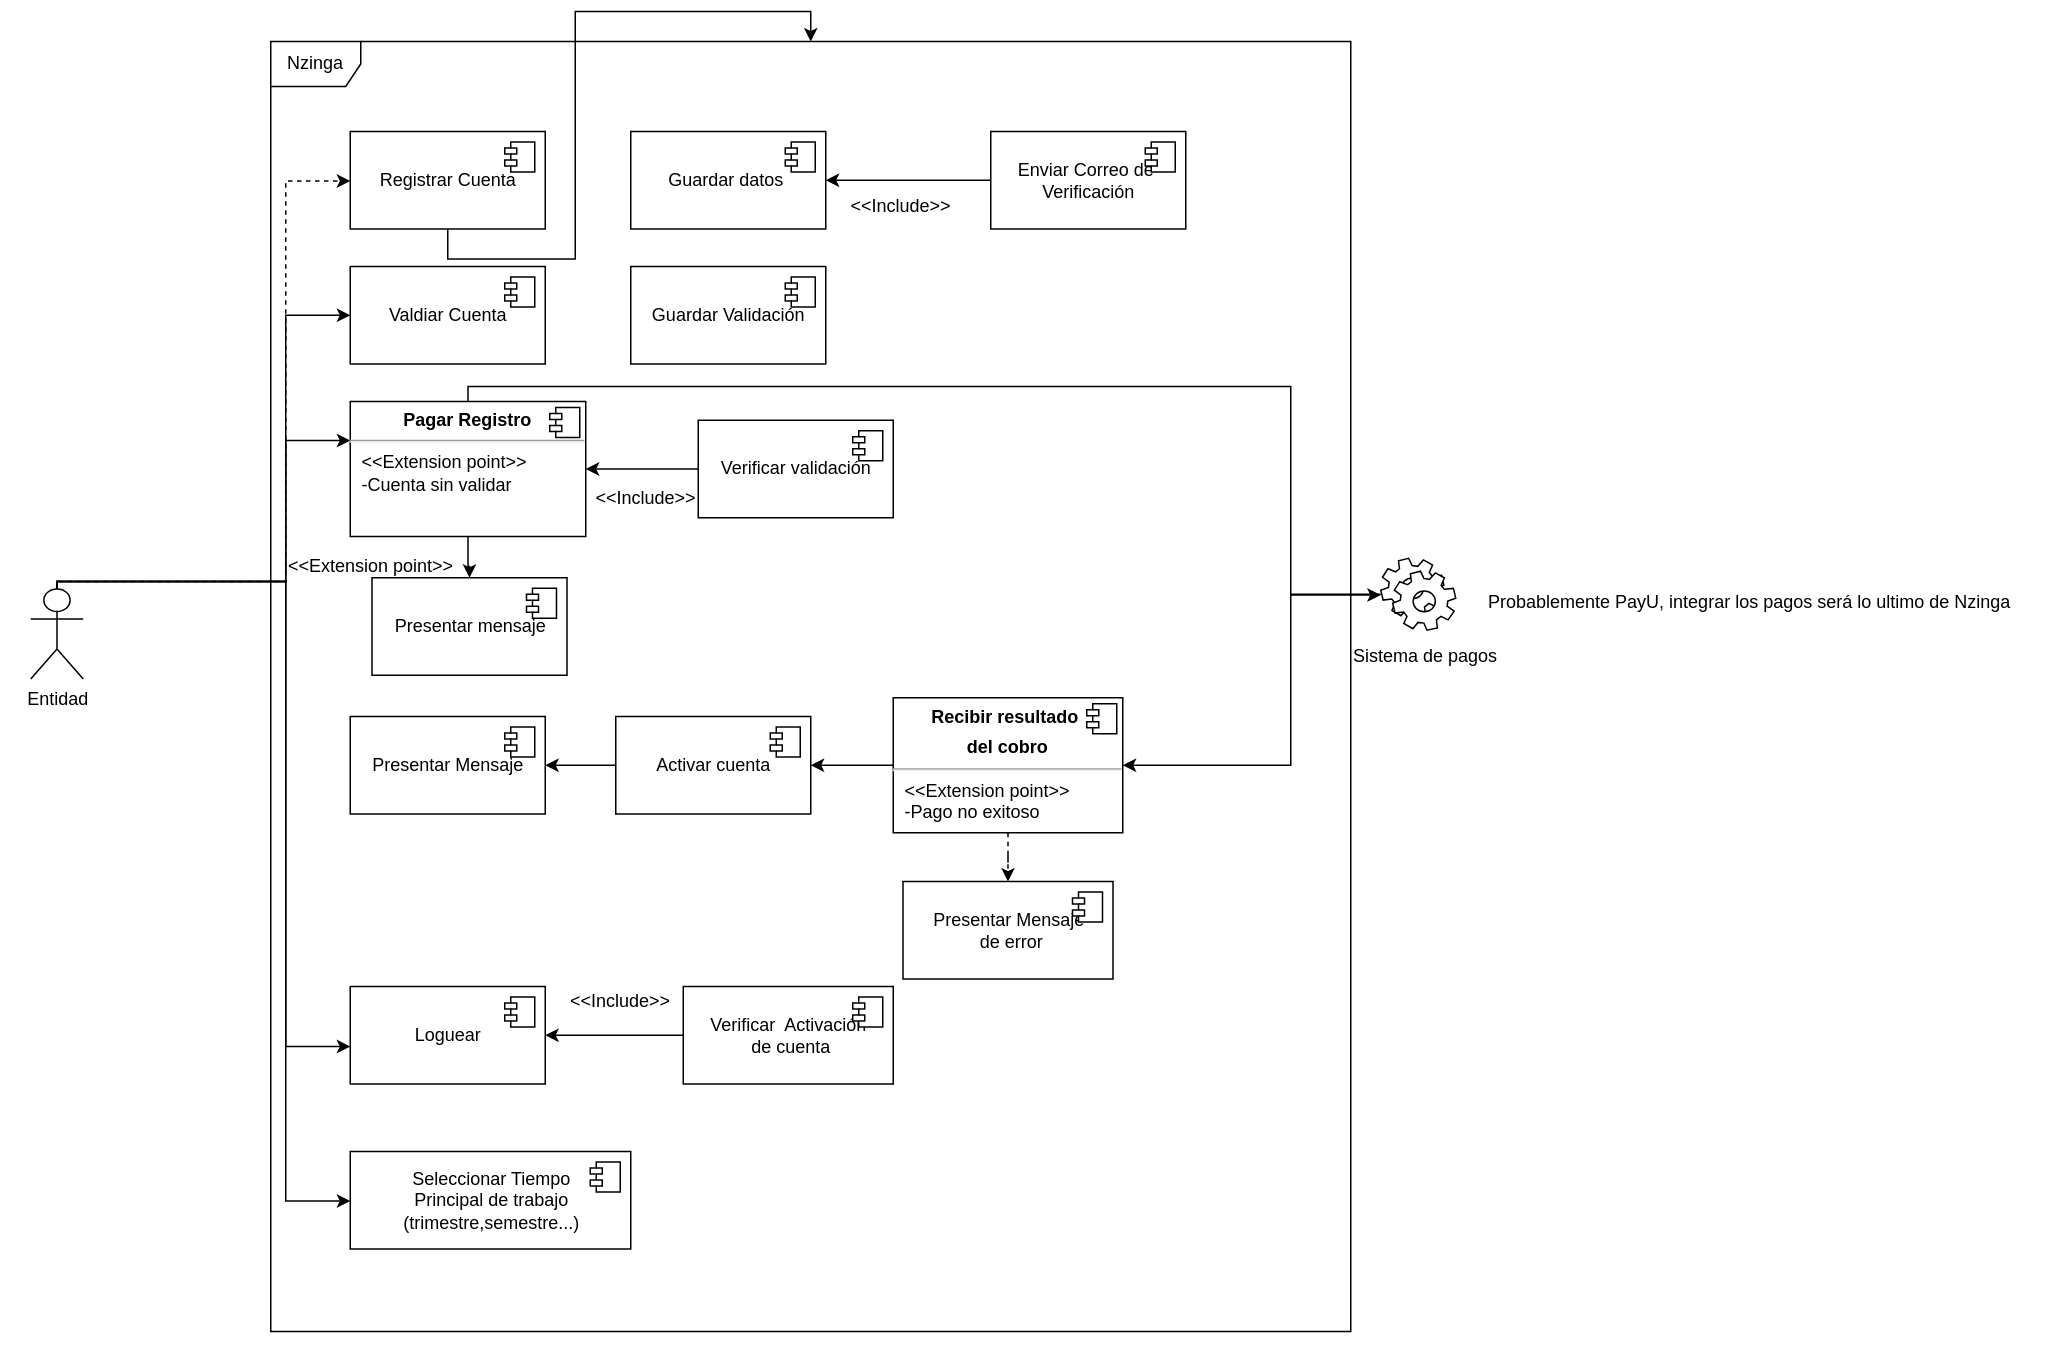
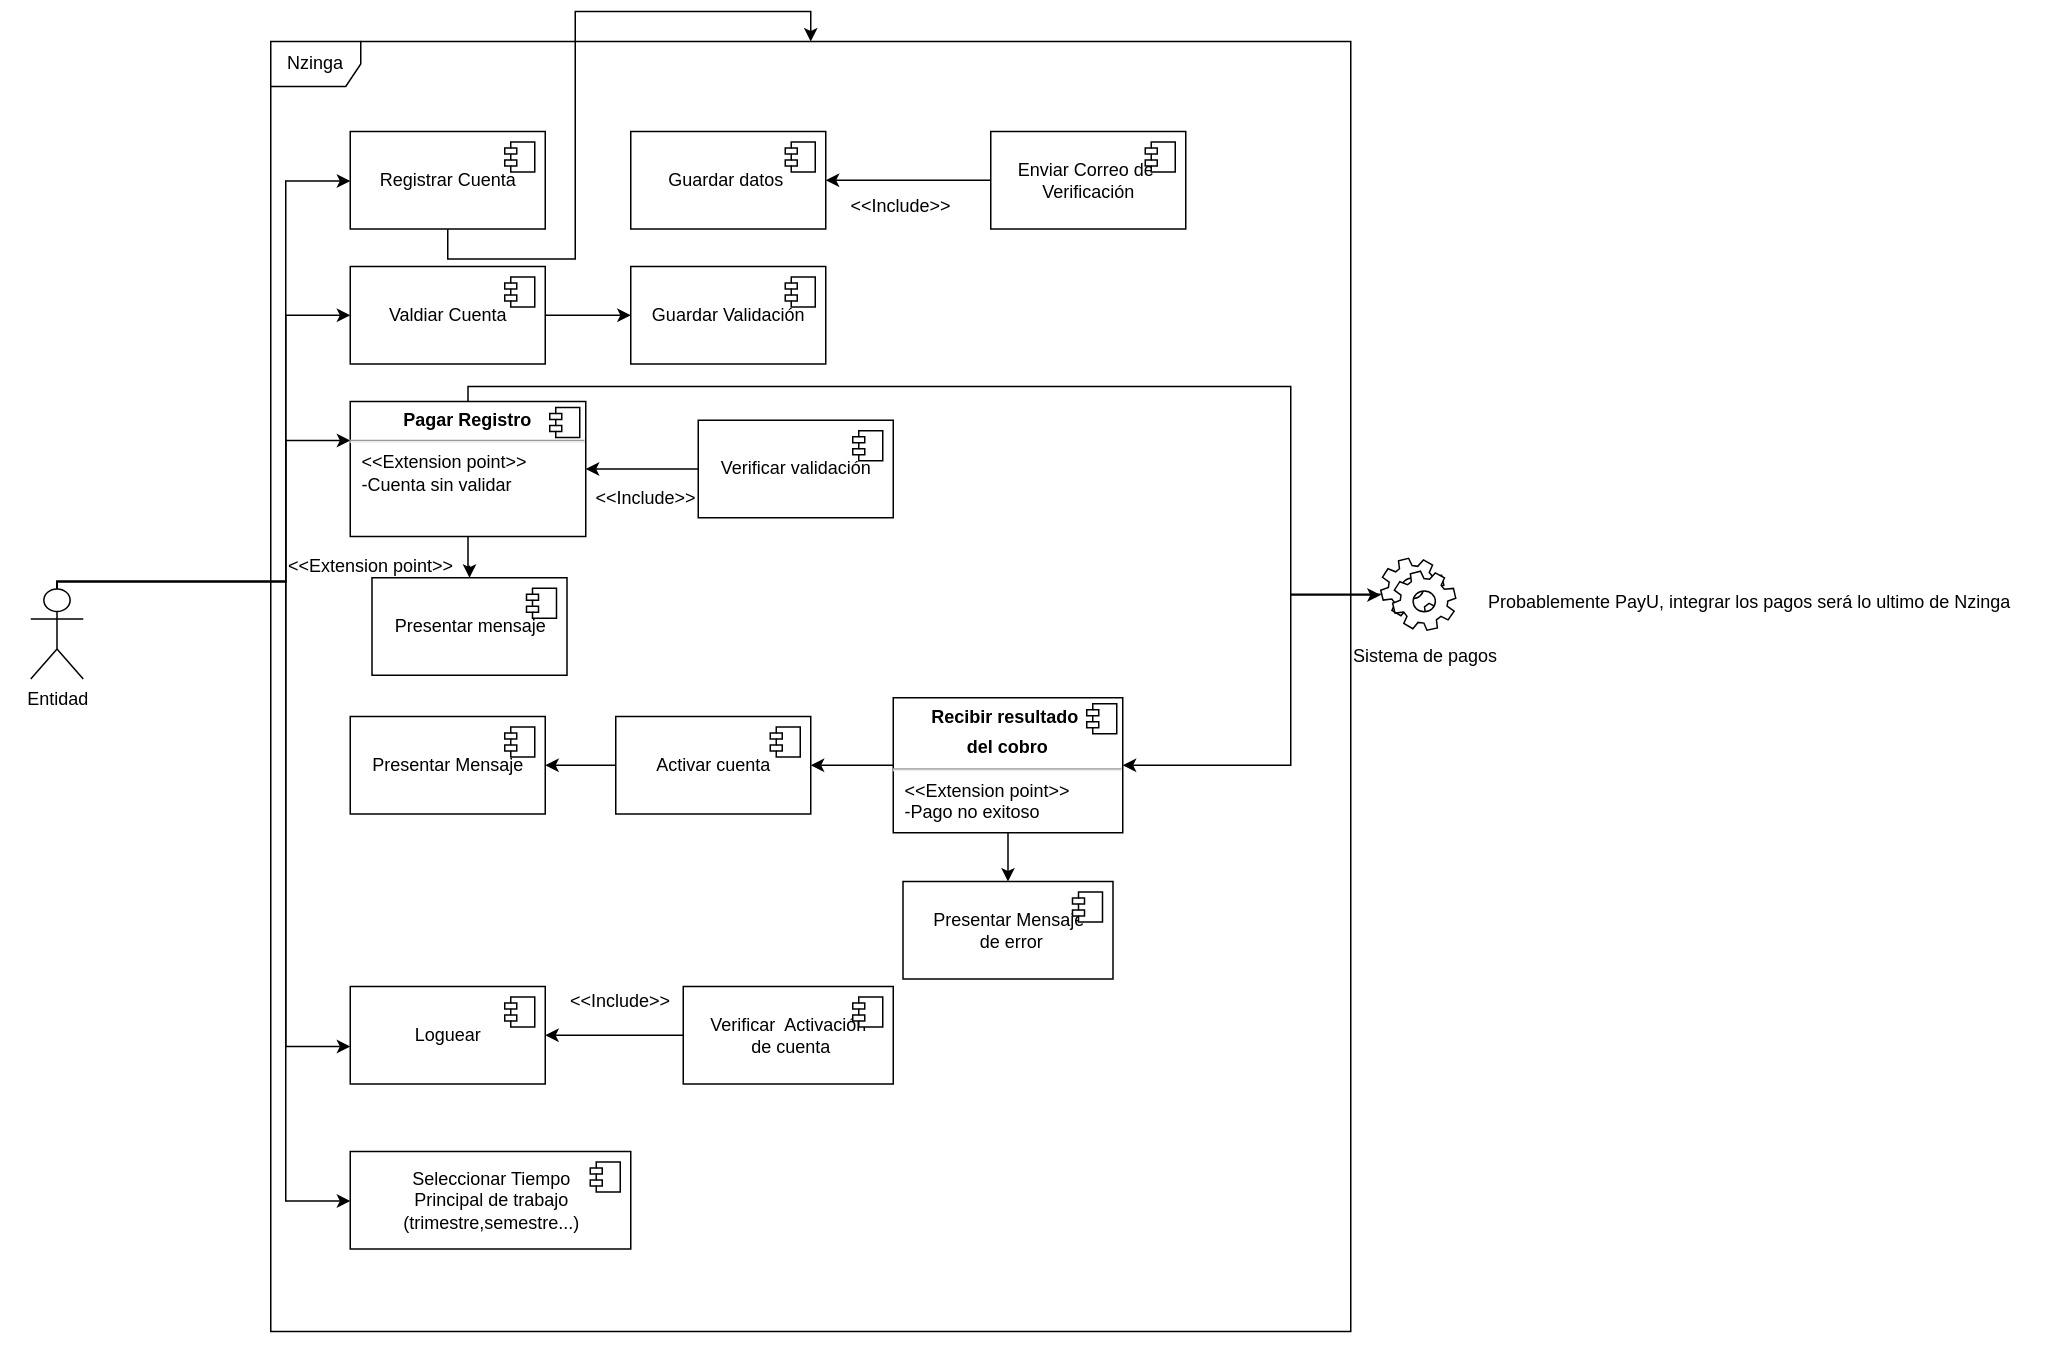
edge "Entidad" -> "Registrar Cuenta": style dashed -> solid
edge "Valdiar Cuenta" -> "Guardar Validación": added
edge "Recibir resultado del cobro <<Extension point>> -Pago no exitoso" -> "Presentar Mensaje de error": style dashed -> solid
